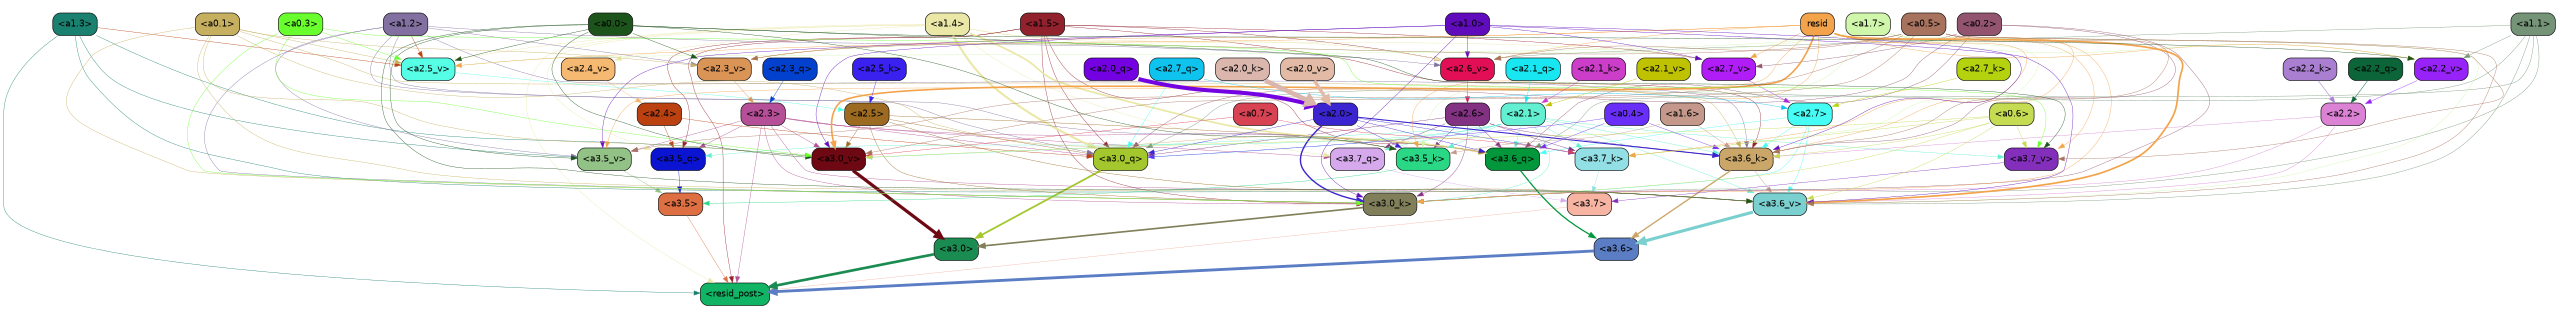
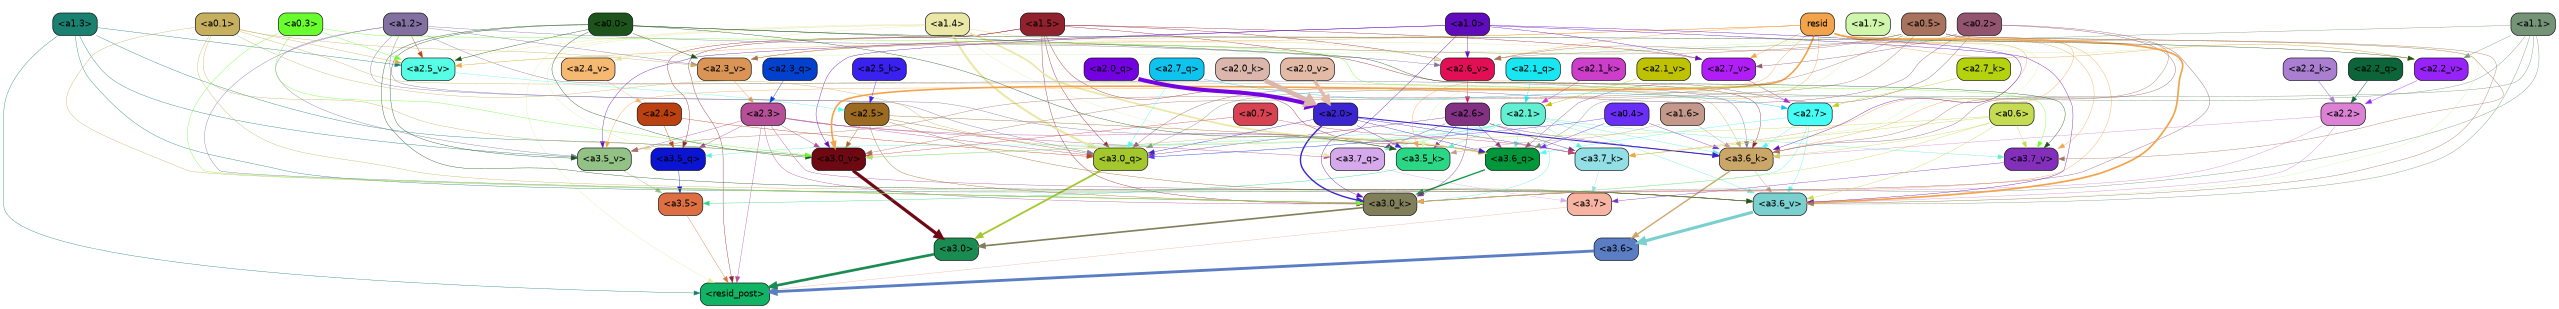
edge "<a1.3>" -> "<a2.5_v>": color #bc4111 -> #1a8170
edge "<a3.6_q>" -> "<a3.6>": now "<a3.6_q>" -> "<a3.0_k>"
